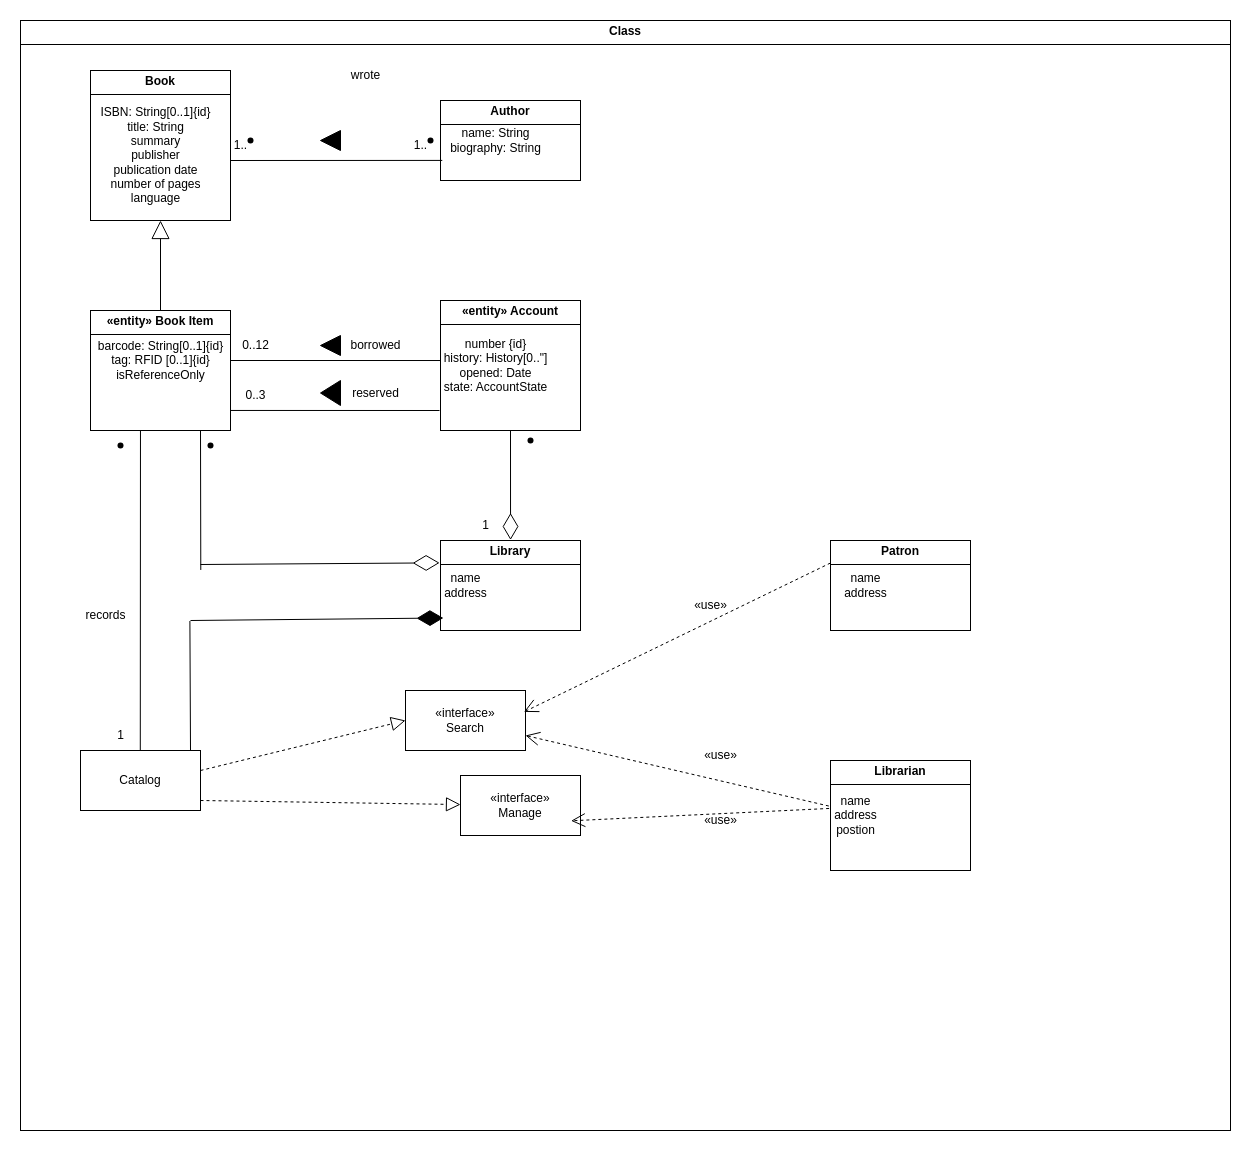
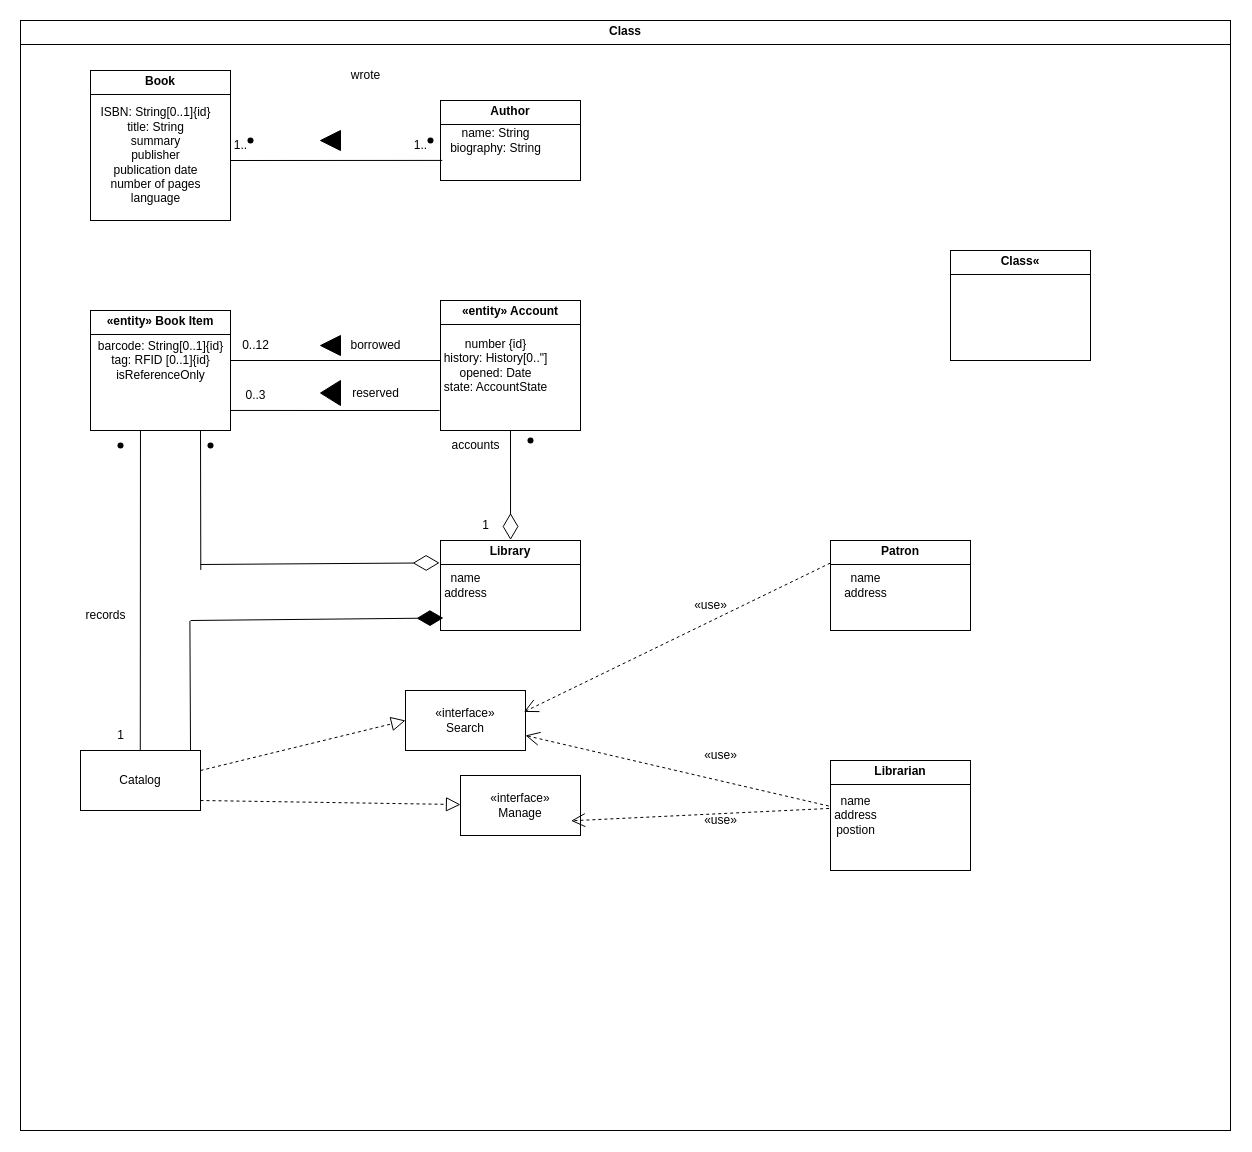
edge "«entity» Book Item" -> "Book": removed
node "Class«": added
node "accounts": added
